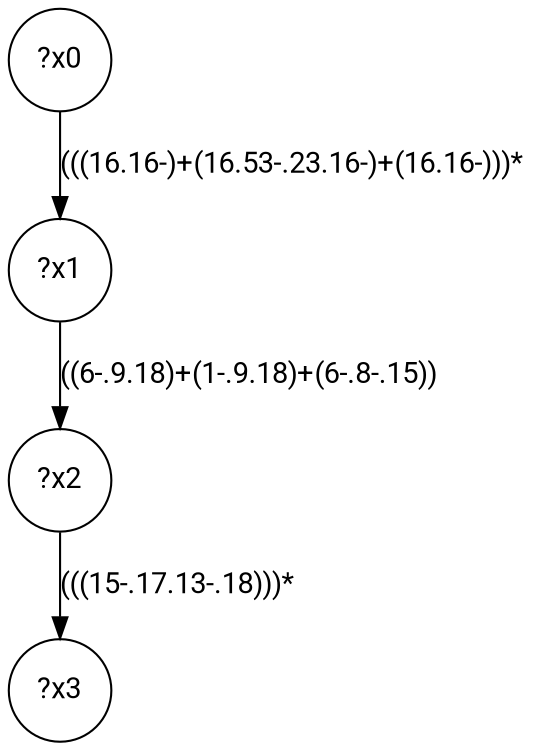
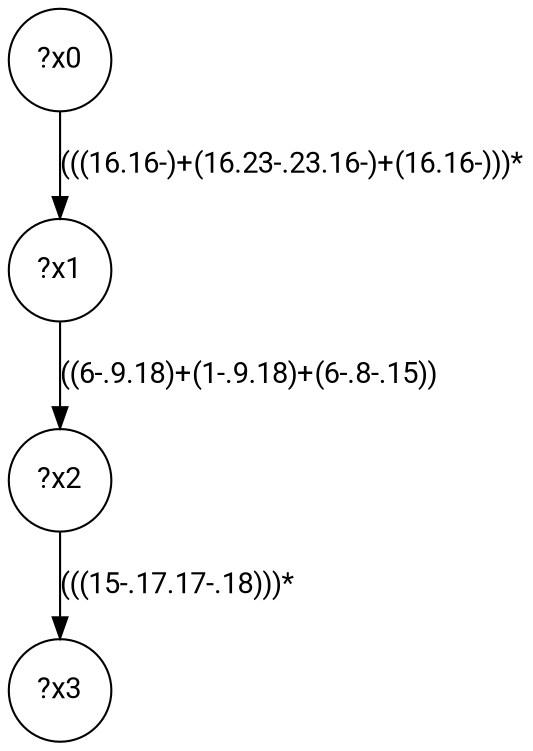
edge "?x0" -> "?x1": label "(((16.16-)+(16.53-.23.16-)+(16.16-)))*" -> "(((16.16-)+(16.23-.23.16-)+(16.16-)))*"
edge "?x2" -> "?x3": label "(((15-.17.13-.18)))*" -> "(((15-.17.17-.18)))*"
